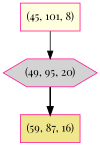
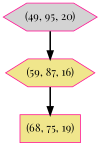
node "(45, 101, 8)": removed
node "(68, 75, 19)": added
node "(59, 87, 16)": shape box -> hexagon
